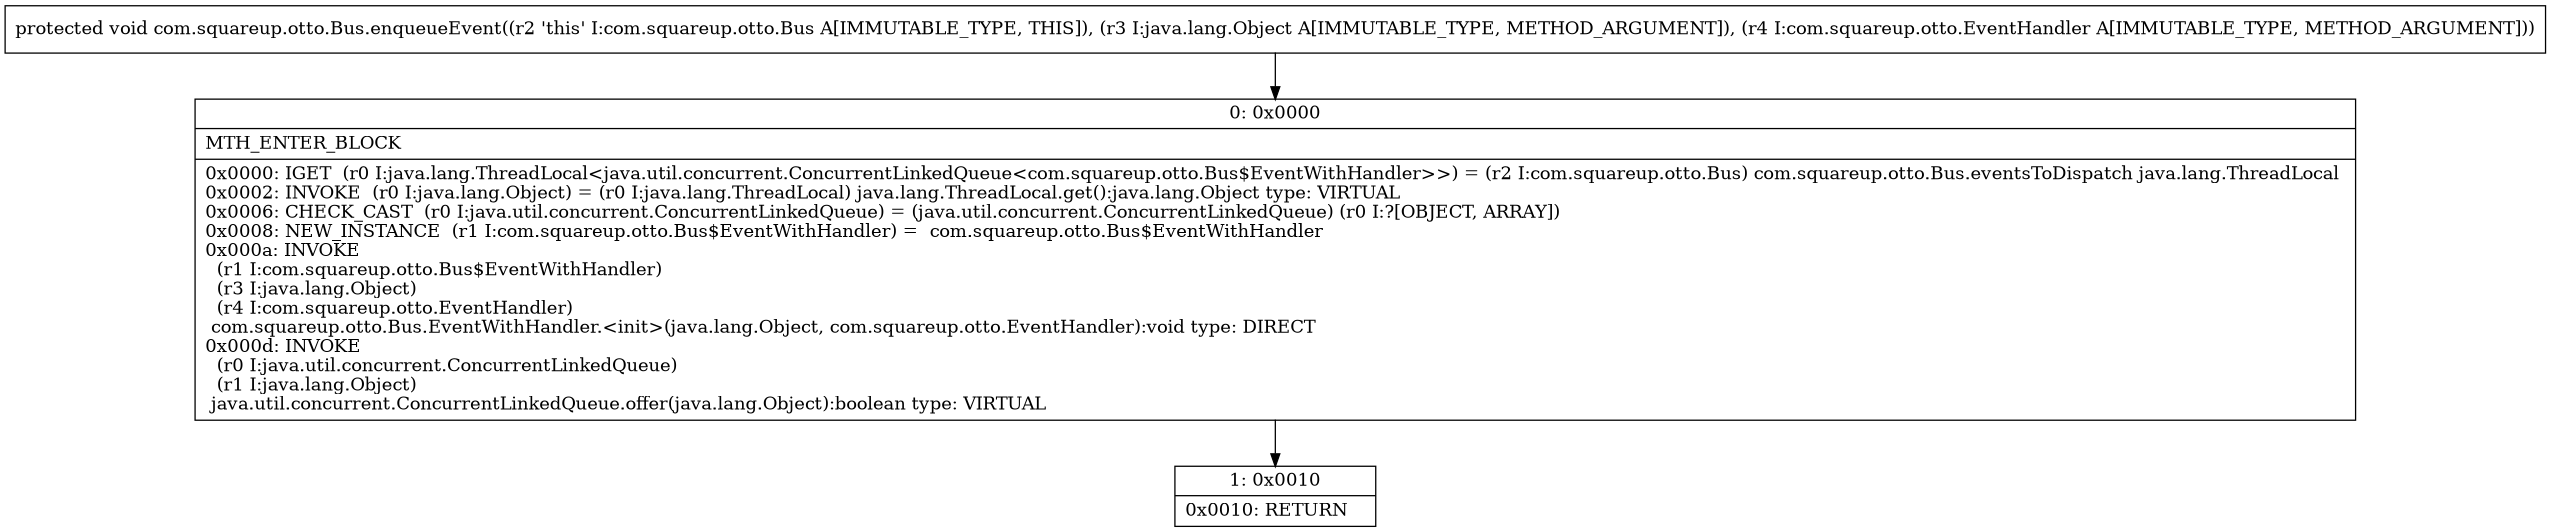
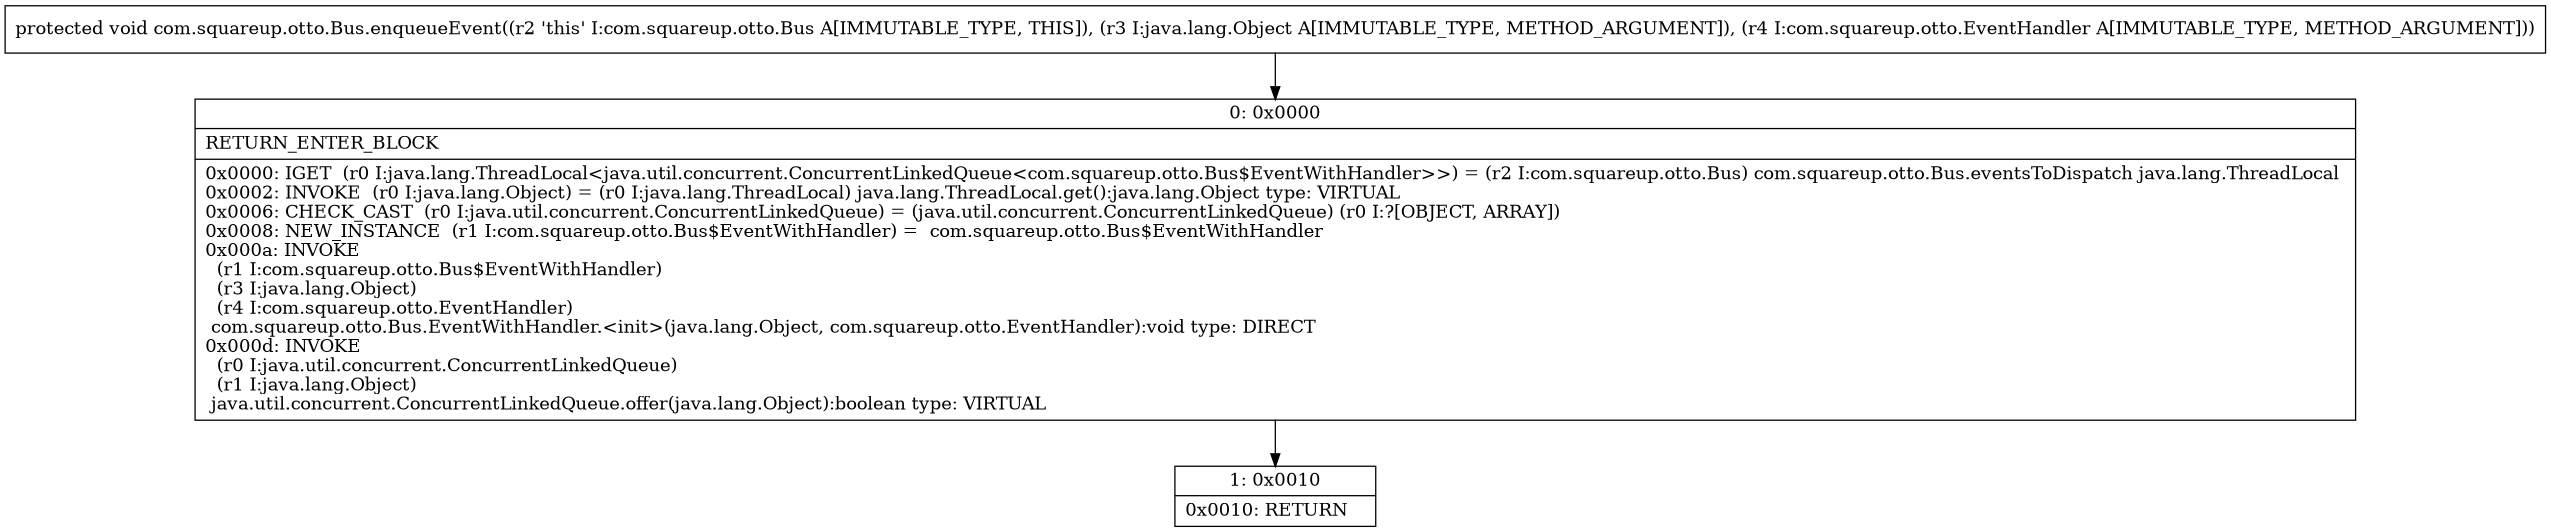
node "0: 0x0000": text "MTH_ENTER_BLOCK" -> "RETURN_ENTER_BLOCK"
